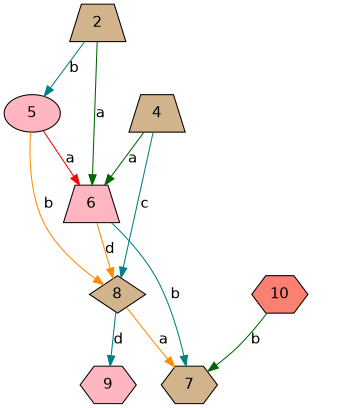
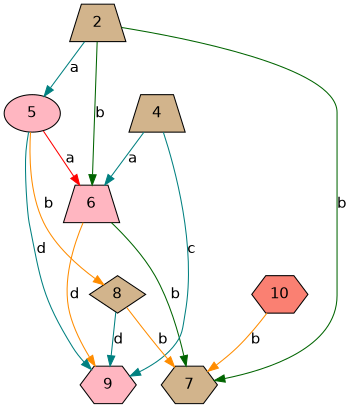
edge "2" -> "5": label "b" -> "a"
edge "2" -> "6": label "a" -> "b"
edge "4" -> "6": color darkgreen -> teal
edge "2" -> "7": added, label "b"
edge "4" -> "8": now "4" -> "9"
edge "6" -> "8": now "6" -> "9"
edge "5" -> "9": added, label "d"
edge "6" -> "7": color teal -> darkgreen
edge "8" -> "7": label "a" -> "b"
edge "10" -> "7": color darkgreen -> darkorange
